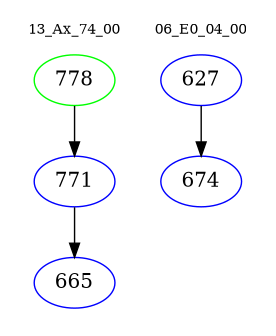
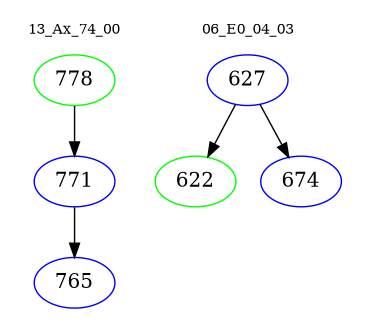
cluster "06_E0_04_00": label "06_E0_04_00" -> "06_E0_04_03"
node "622": added
node "665": label "665" -> "765"
